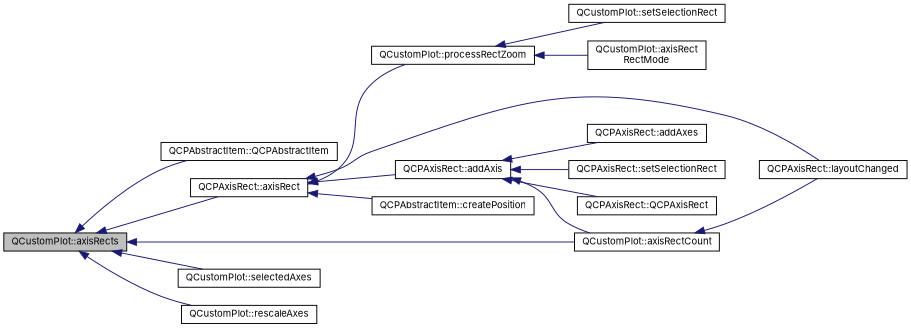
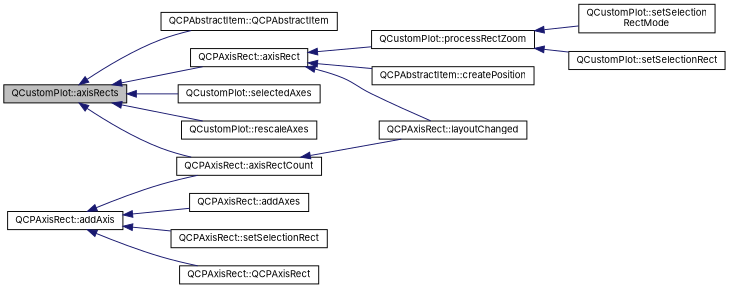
node "QCustomPlot::axisRect RectMode": label "QCustomPlot::axisRect RectMode" -> "QCustomPlot::setSelection RectMode"
edge "QCPAxisRect::addAxis" -> "QCPAxisRect::axisRect": removed
node "QCustomPlot::axisRectCount": label "QCustomPlot::axisRectCount" -> "QCPAxisRect::axisRectCount"
